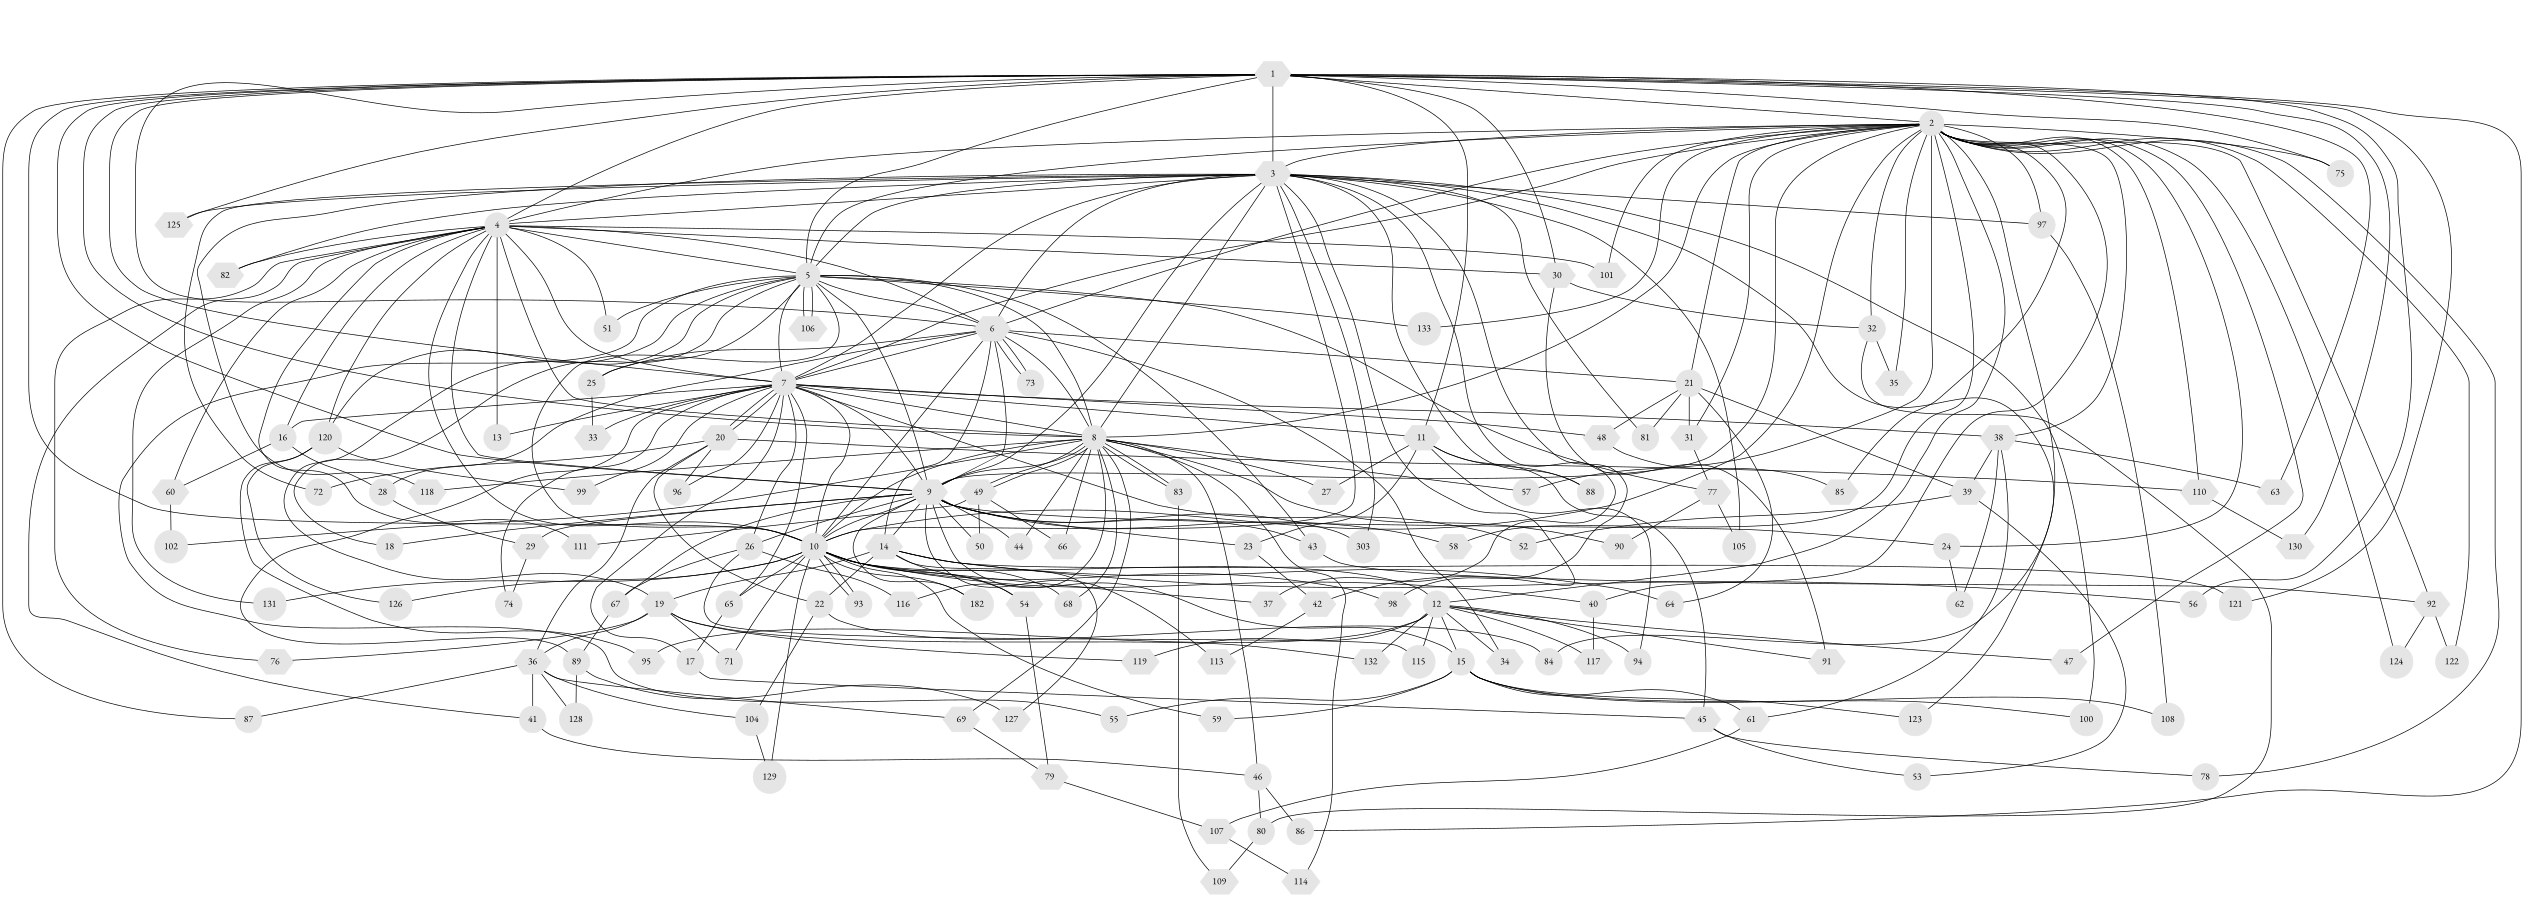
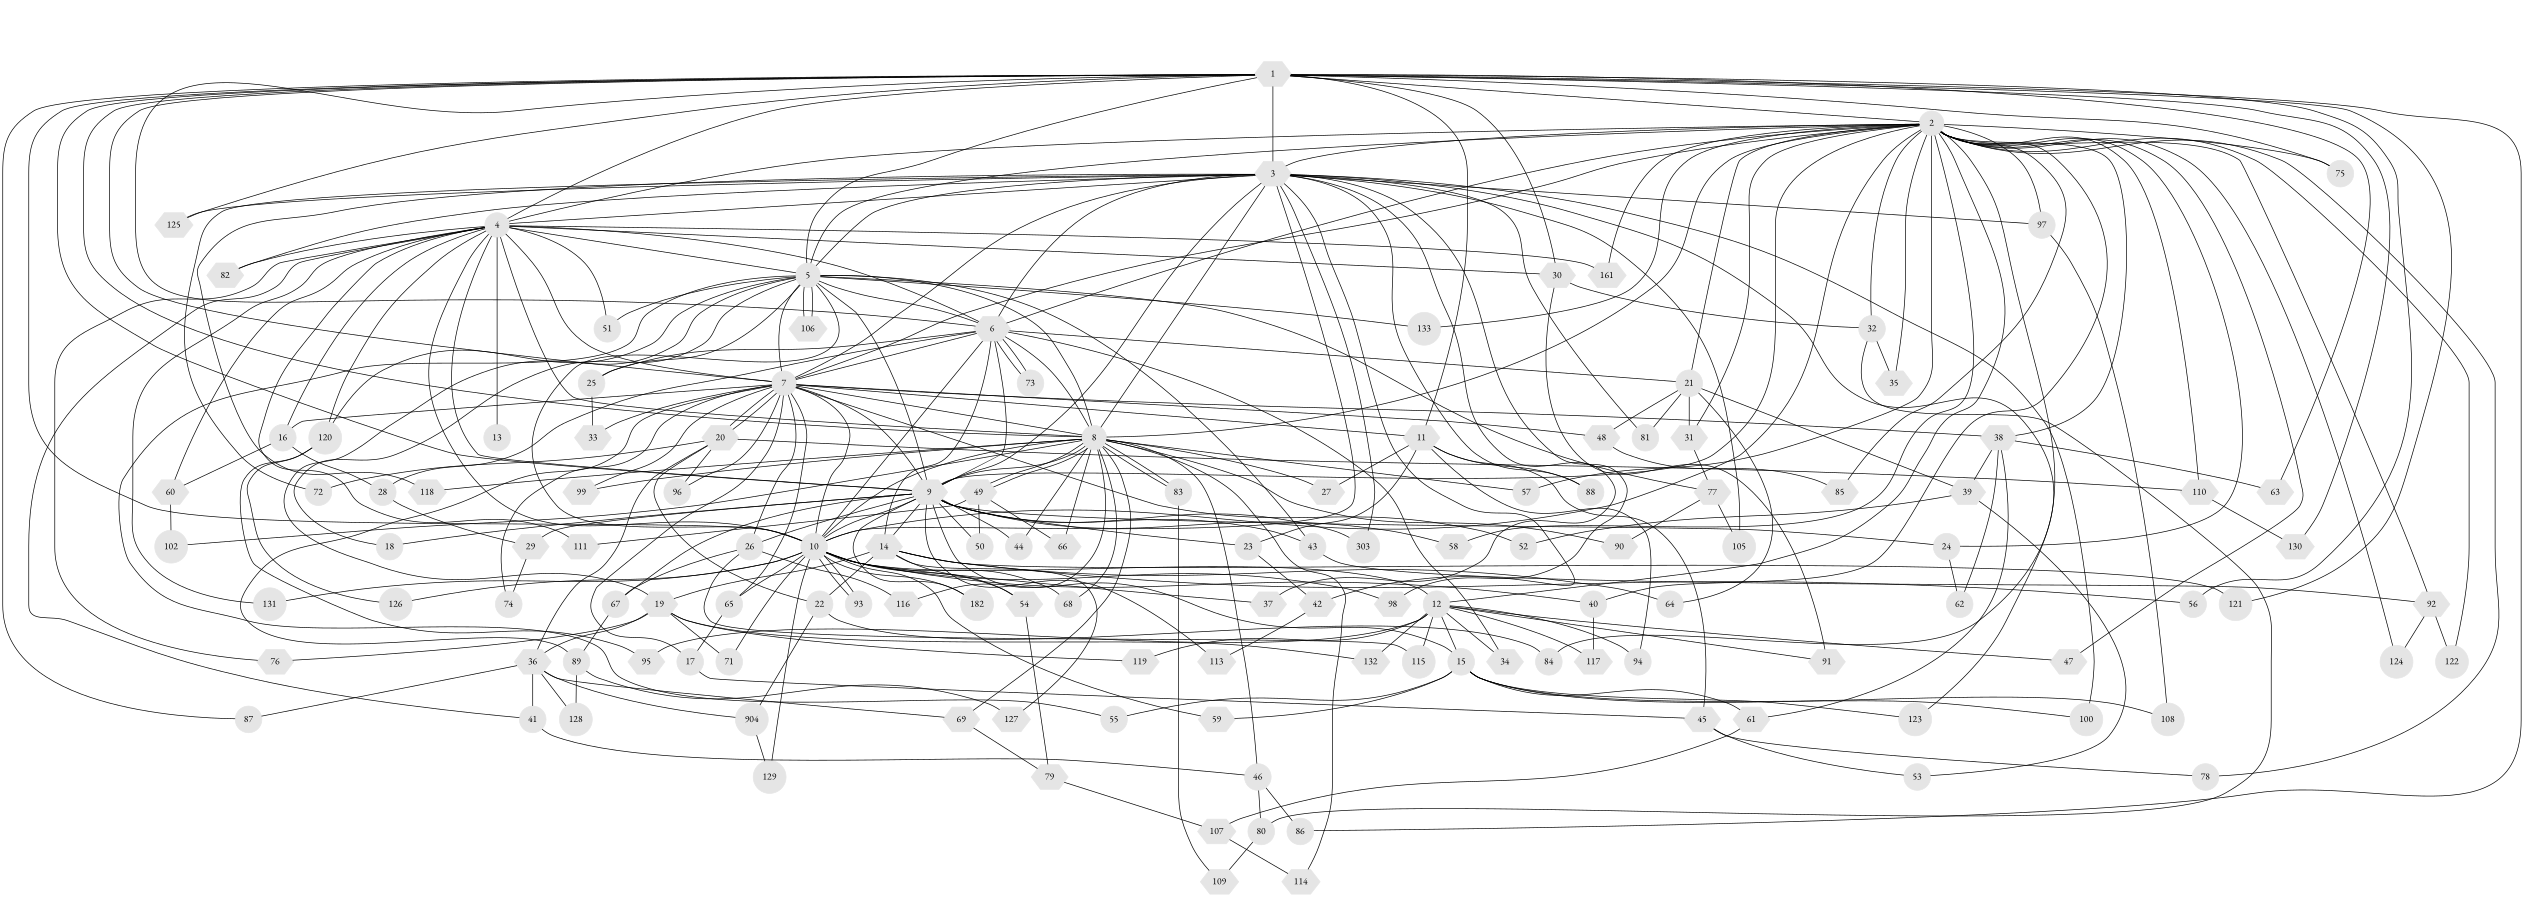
node "101": label "101" -> "161"
edge "7" -- "13": removed
edge "120" -- "99": now "8" -- "99"
node "104": label "104" -> "904"
